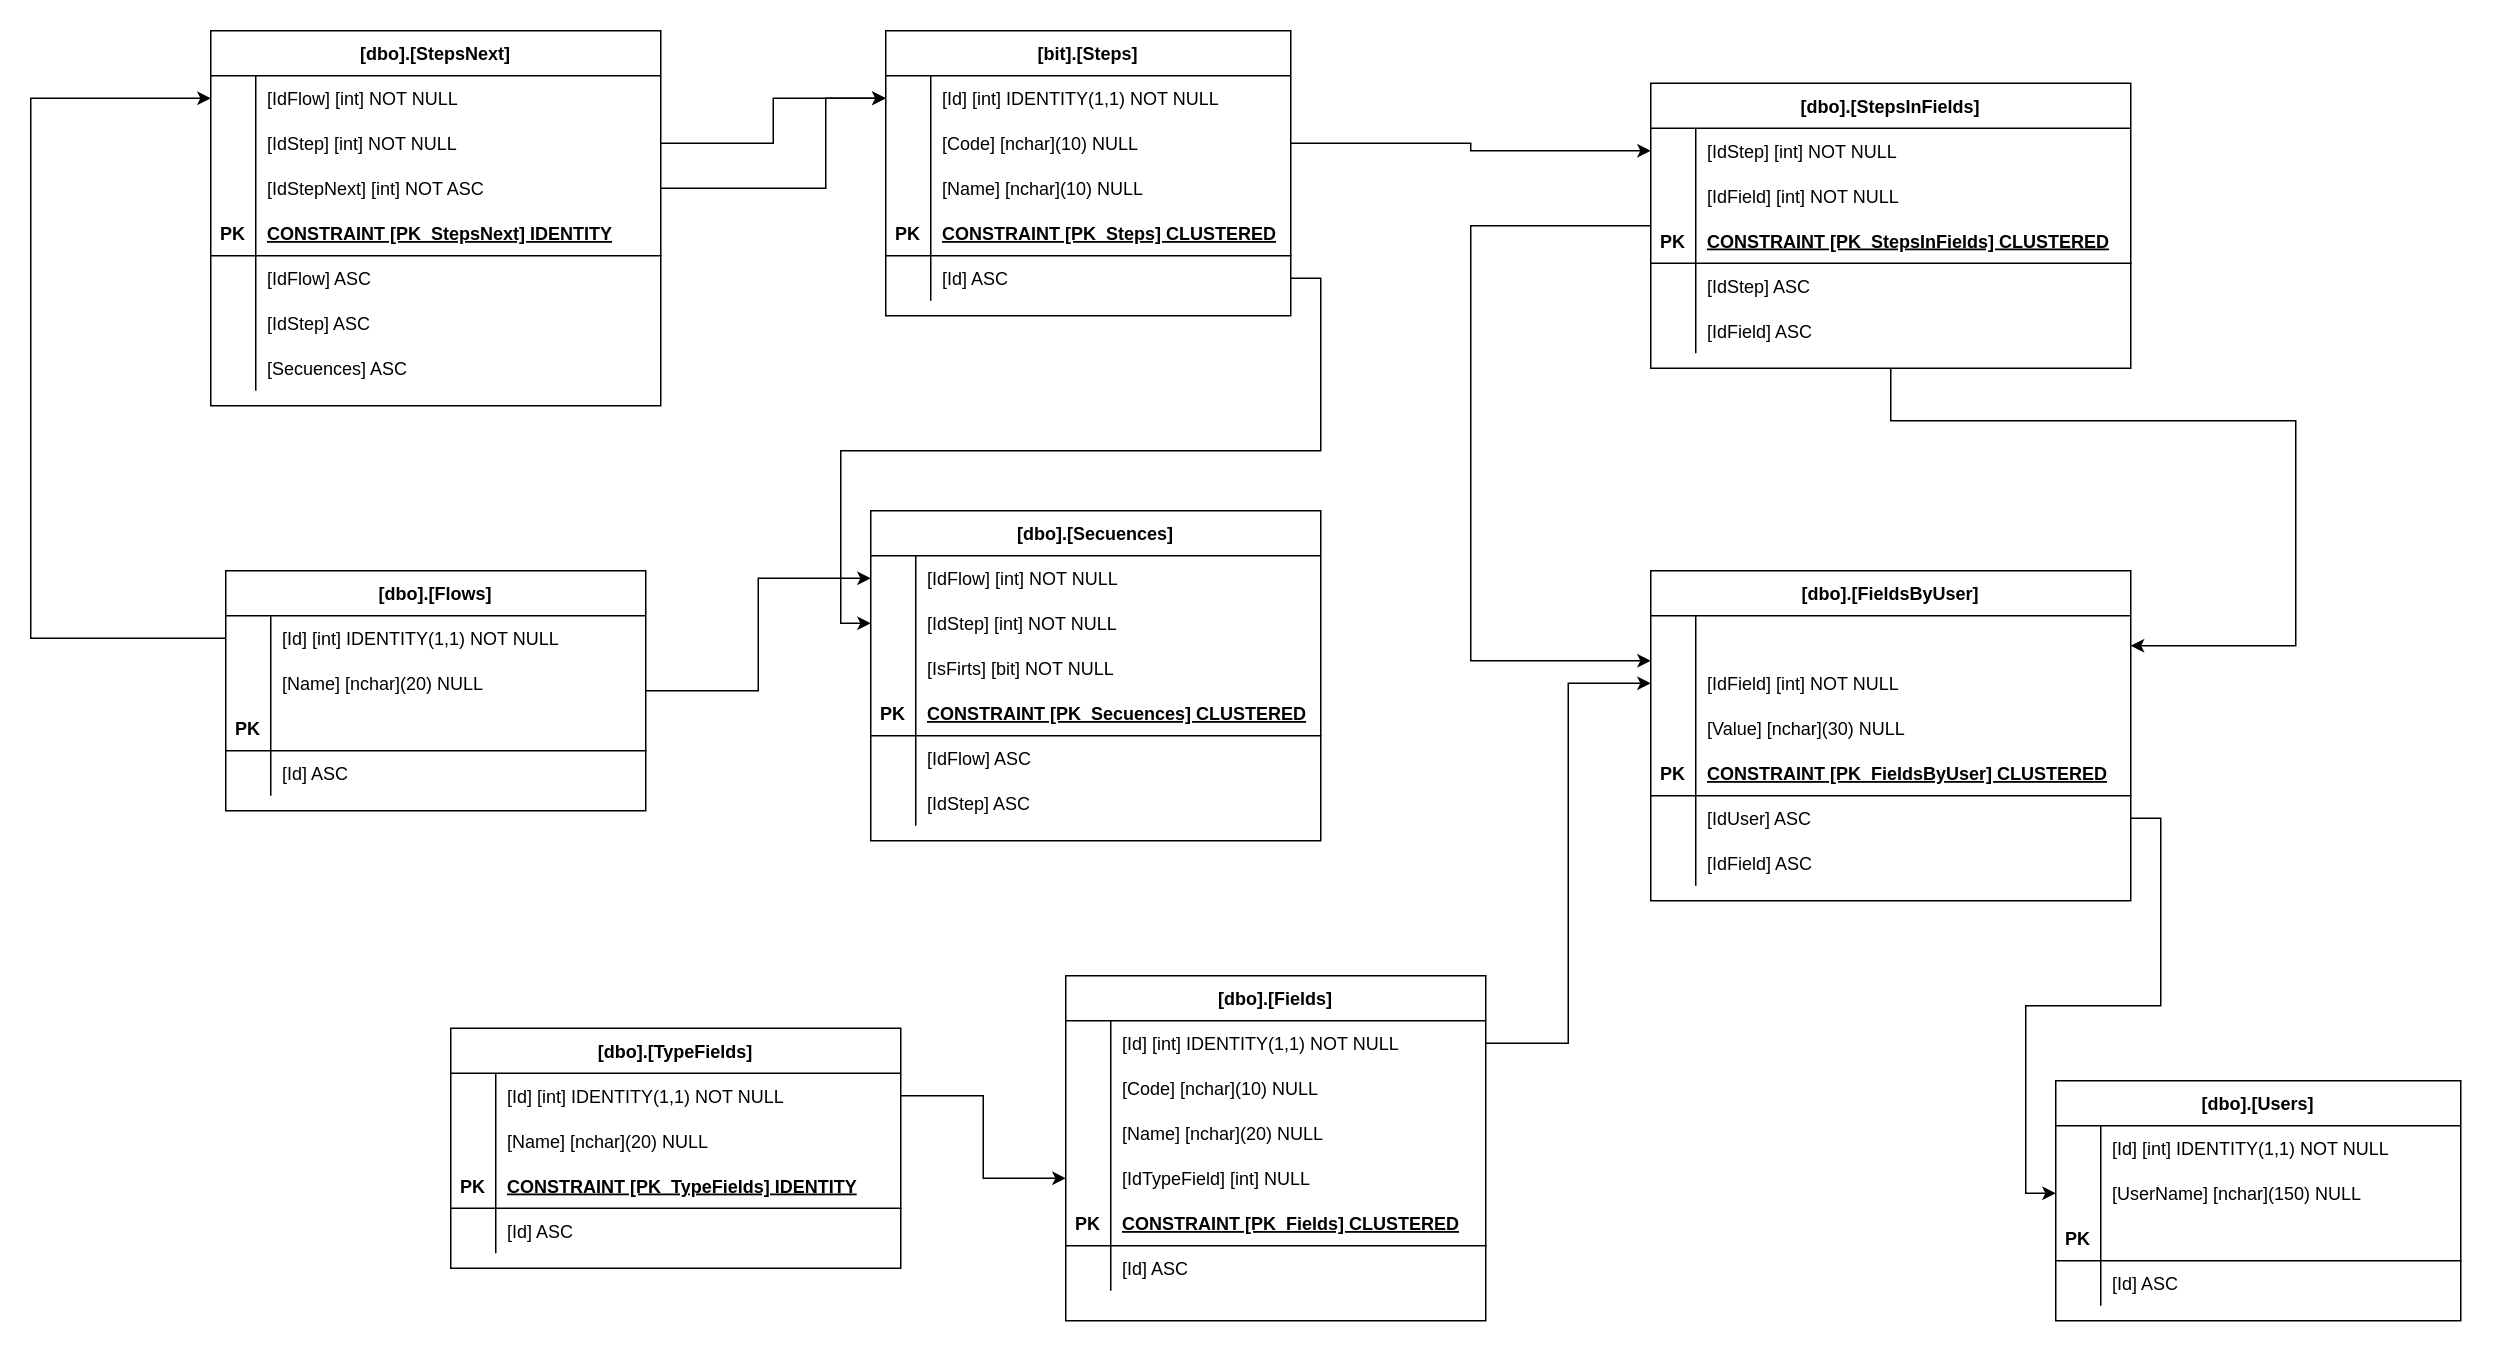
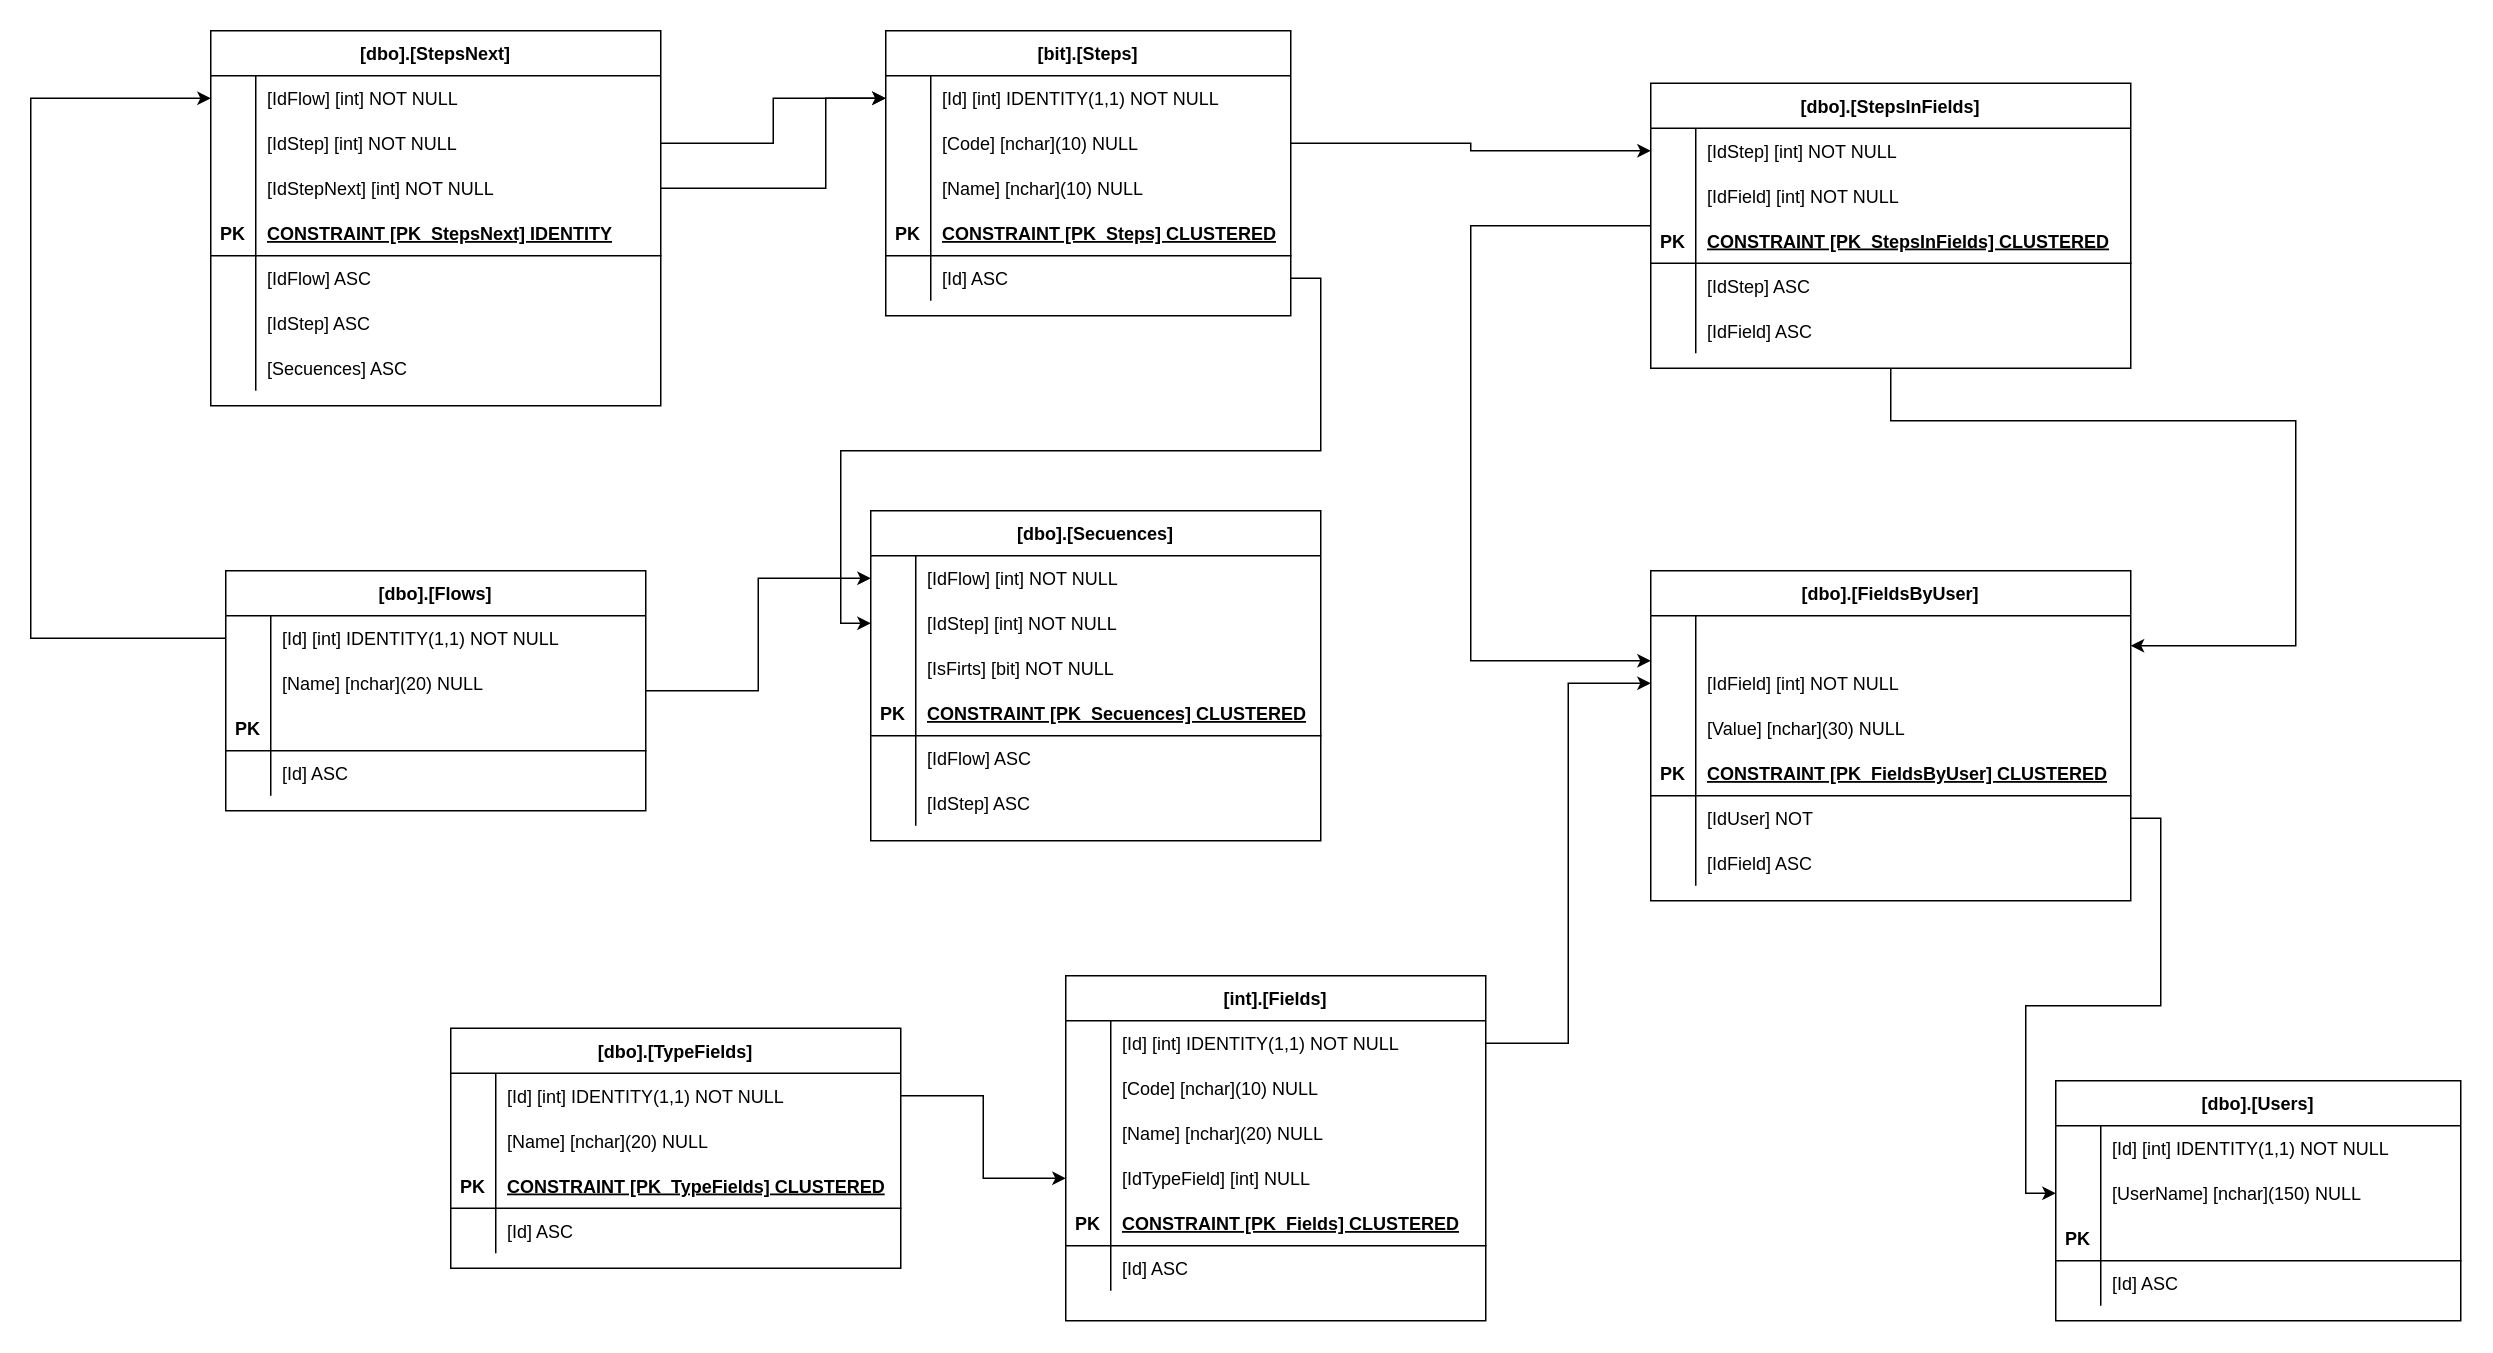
node "[IdStepNext] [int] NOT ASC": label "[IdStepNext] [int] NOT ASC" -> "[IdStepNext] [int] NOT NULL"
node "[IdUser] ASC": label "[IdUser] ASC" -> "[IdUser] NOT"
node "[dbo].[Fields]": label "[dbo].[Fields]" -> "[int].[Fields]"
node "CONSTRAINT [PK_TypeFields] IDENTITY": label "CONSTRAINT [PK_TypeFields] IDENTITY" -> "CONSTRAINT [PK_TypeFields] CLUSTERED"
